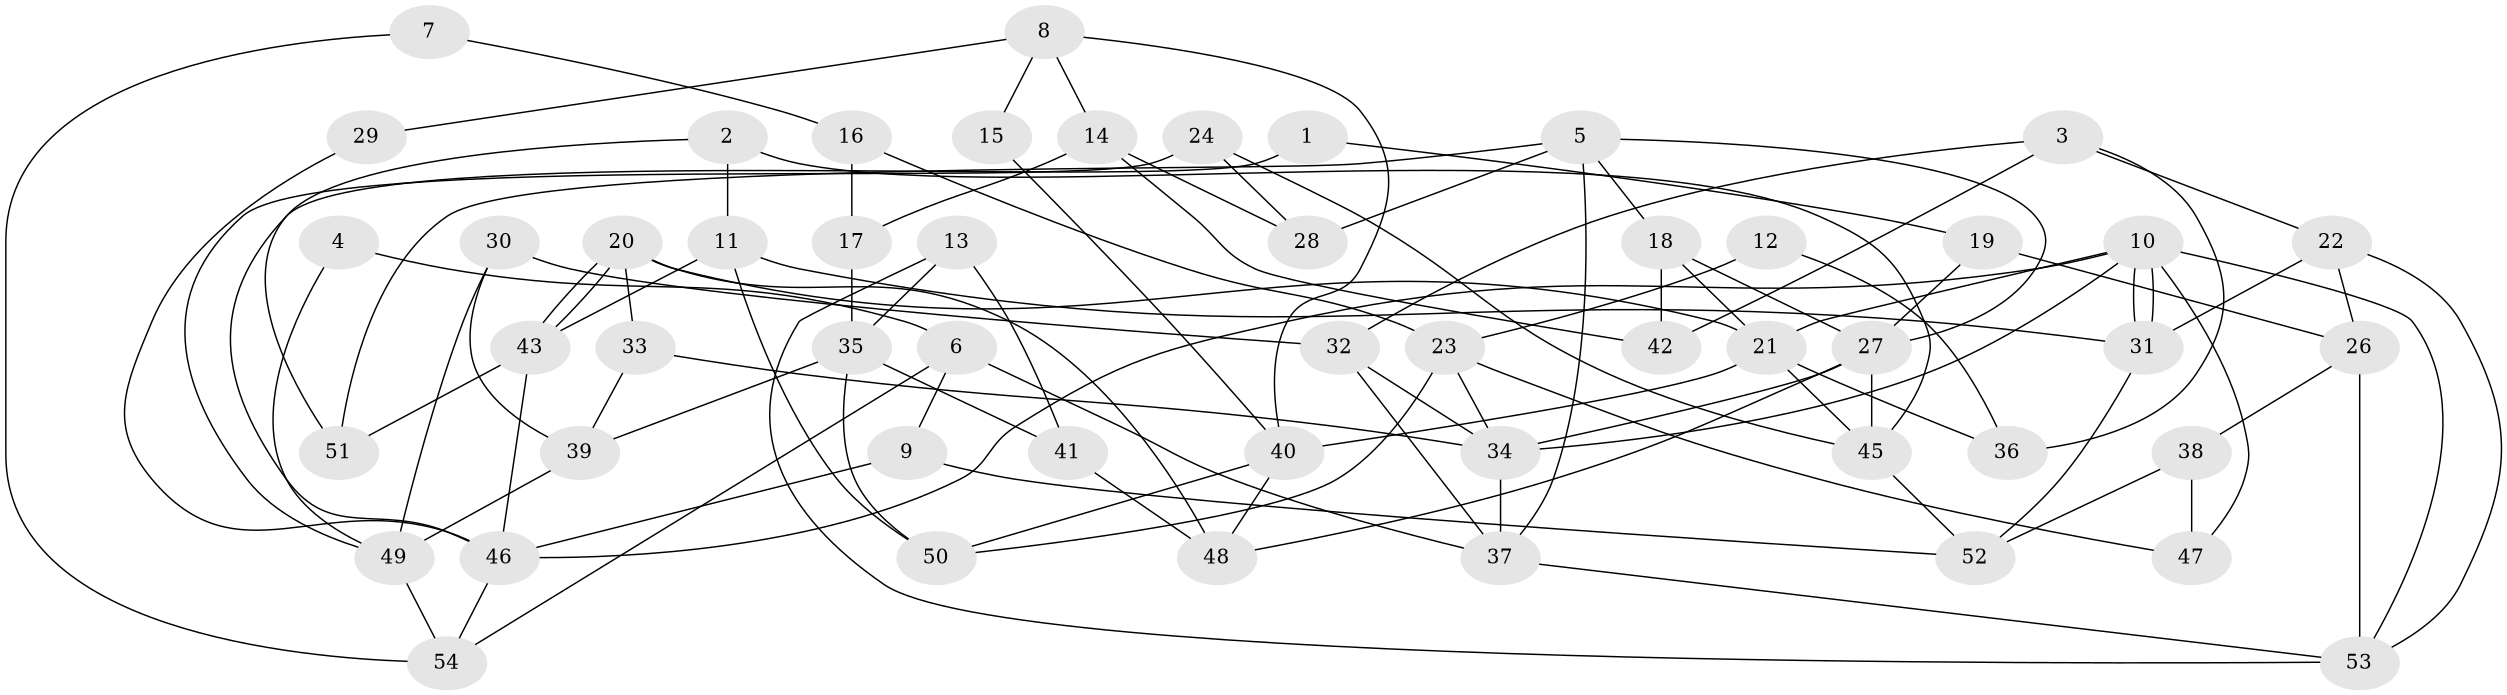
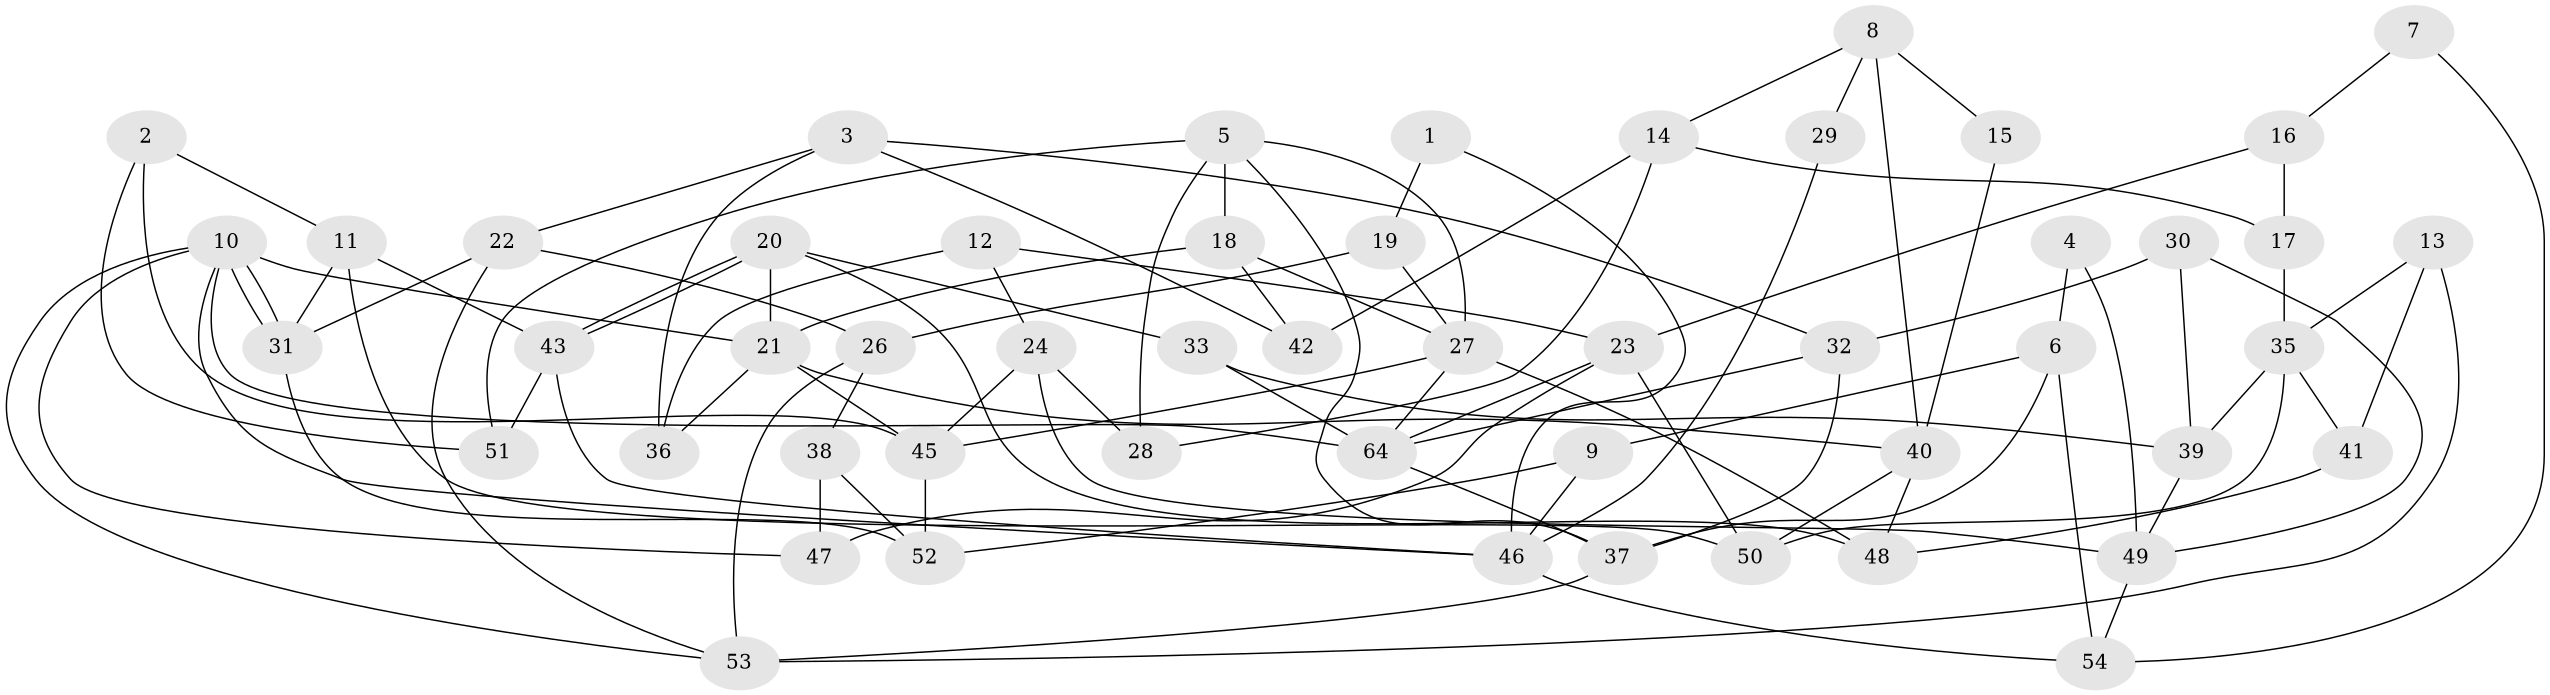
edge "12" -- "24": added
node "34": label "34" -> "64"
